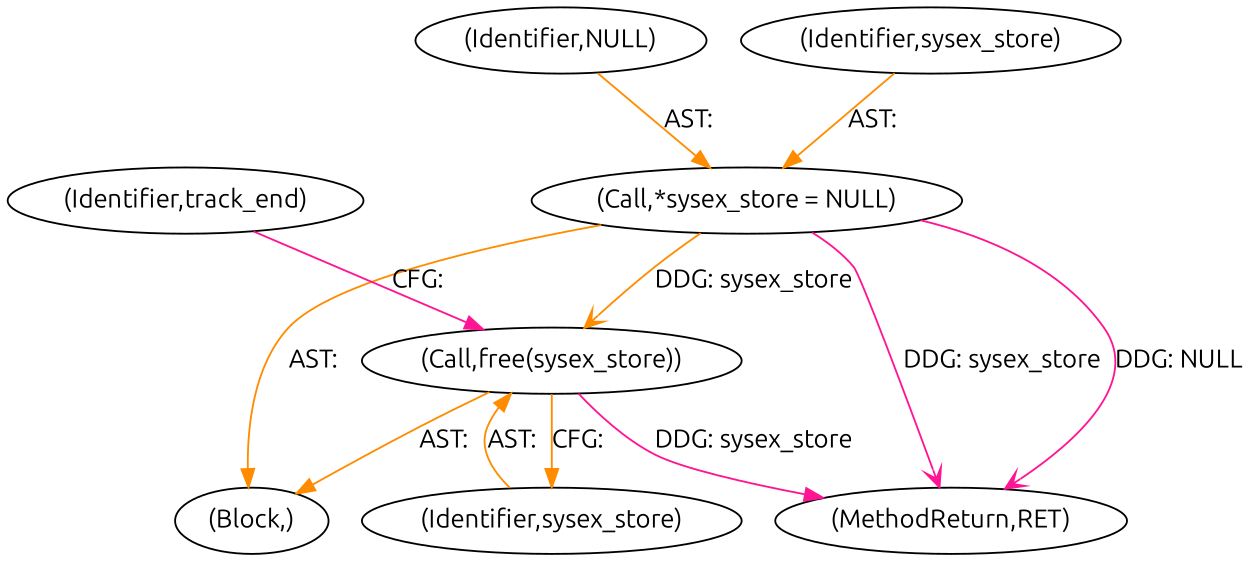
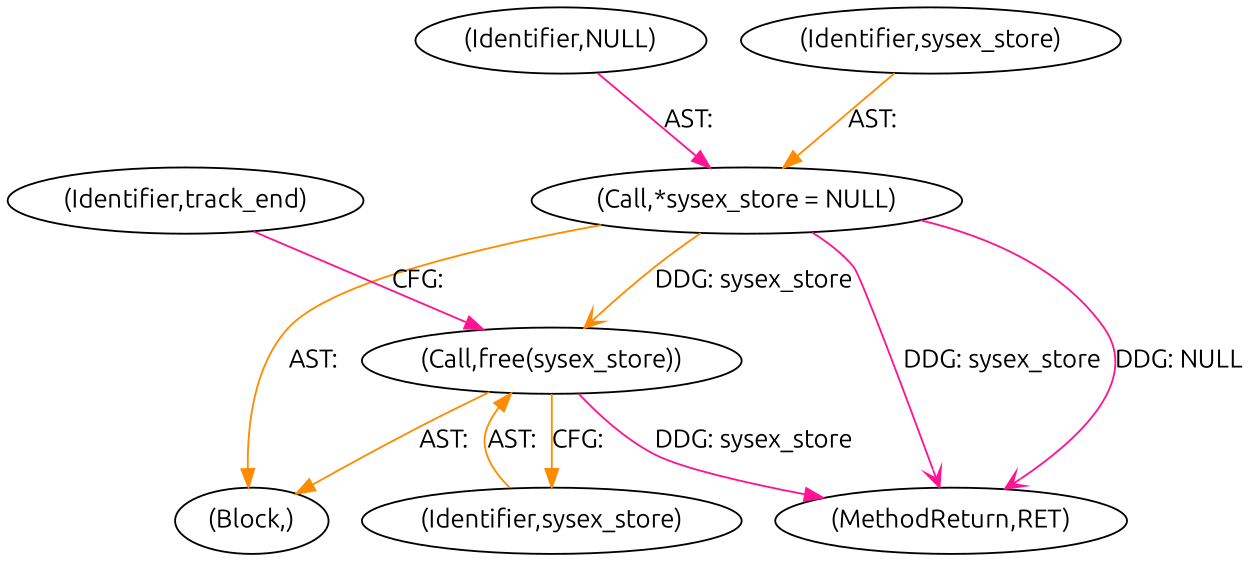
edge "(Identifier,NULL)" -> "(Call,*sysex_store = NULL)": color darkorange -> deeppink
